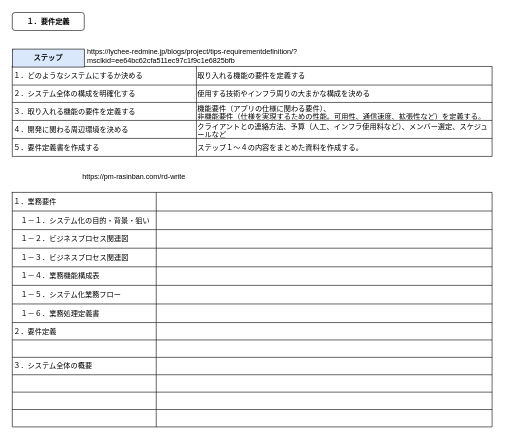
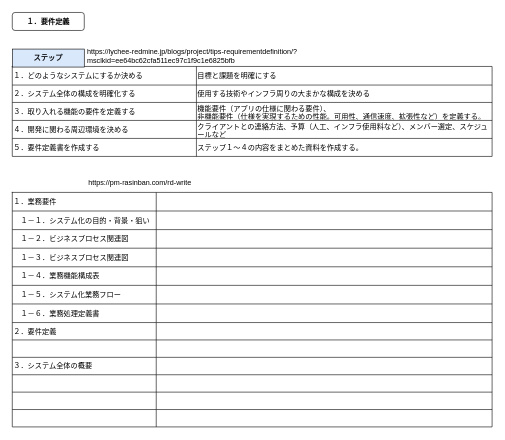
node "取り入れる機能の要件を定義する": label "取り入れる機能の要件を定義する" -> "目標と課題を明確にする"
node "https://pm-rasinban.com/rd-write": moved (141, 177) -> (147, 183)
